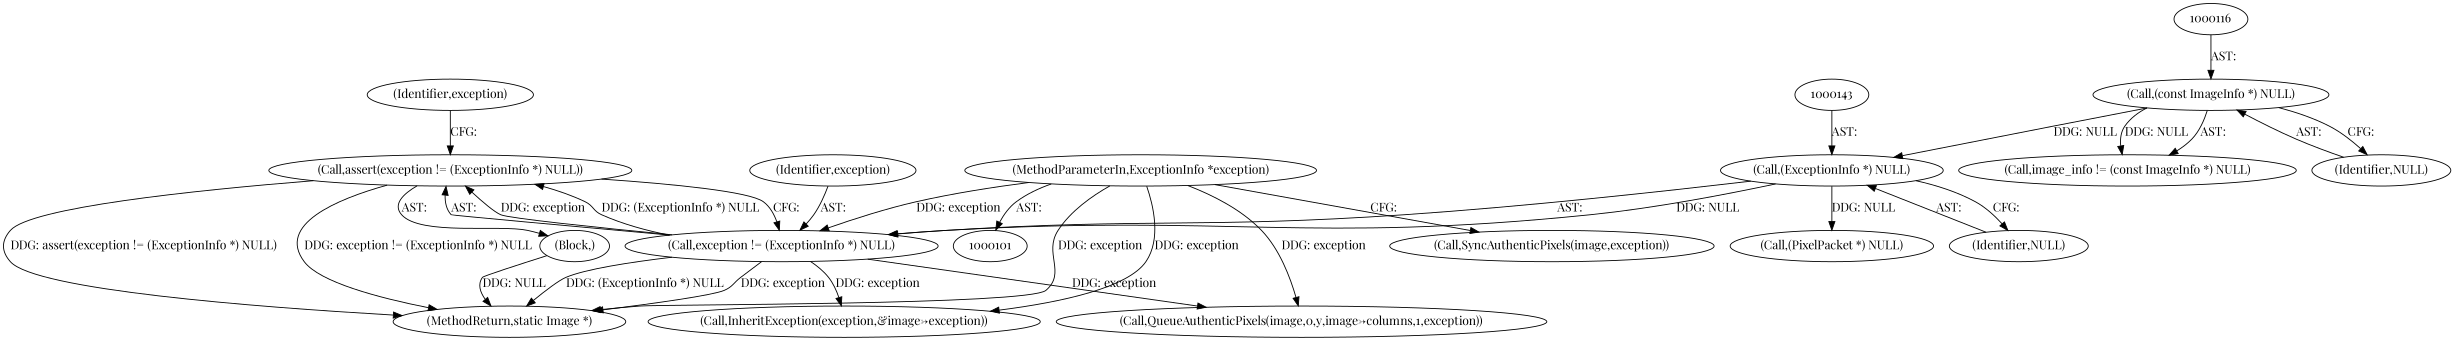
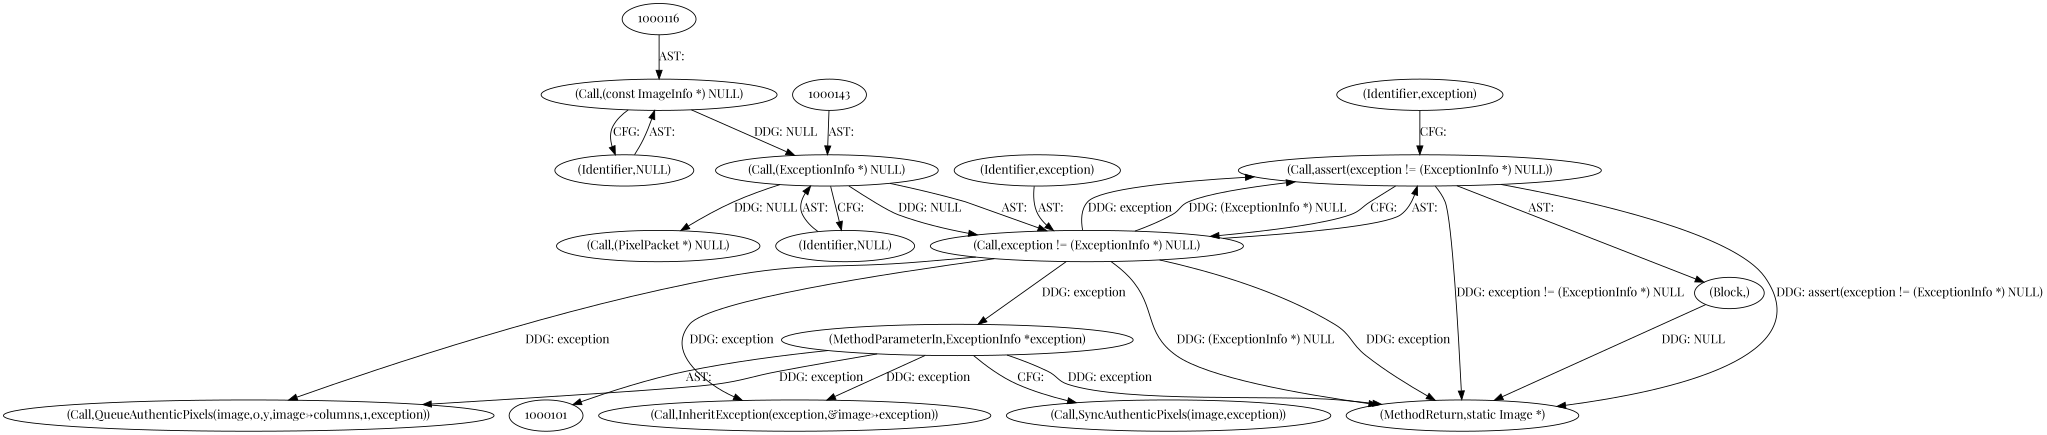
node "(Call,image_info != (const ImageInfo *) NULL)": removed
edge "(MethodParameterIn,ExceptionInfo *exception)" -> "(Call,exception != (ExceptionInfo *) NULL)": reversed
